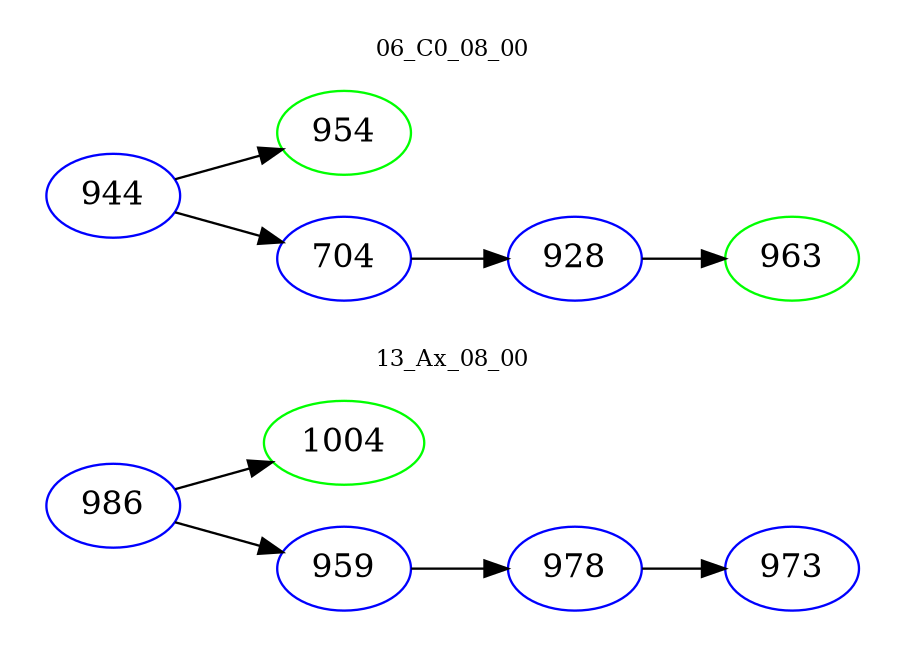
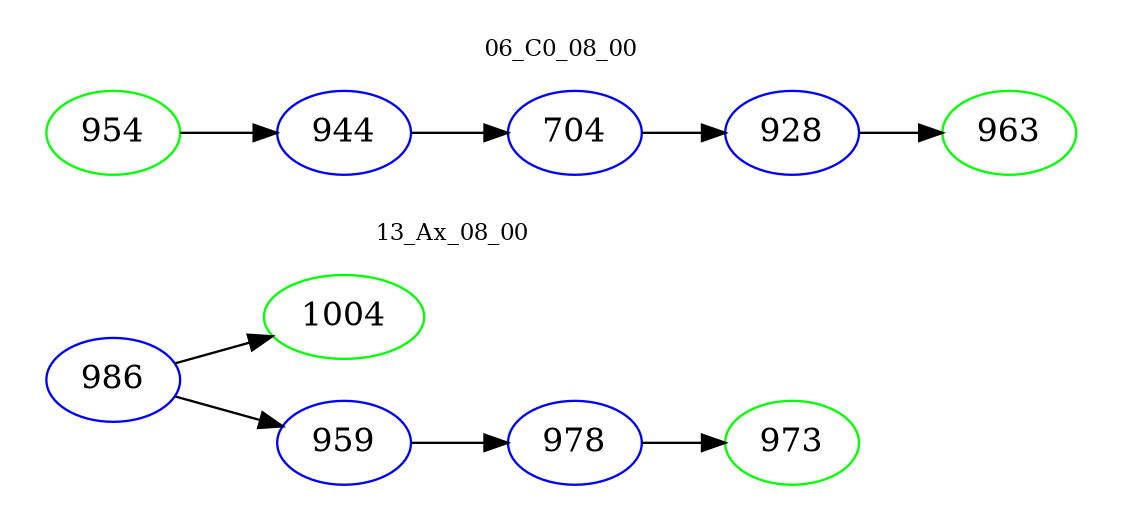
edge "944" -> "954": reversed
node "973": color blue -> green
